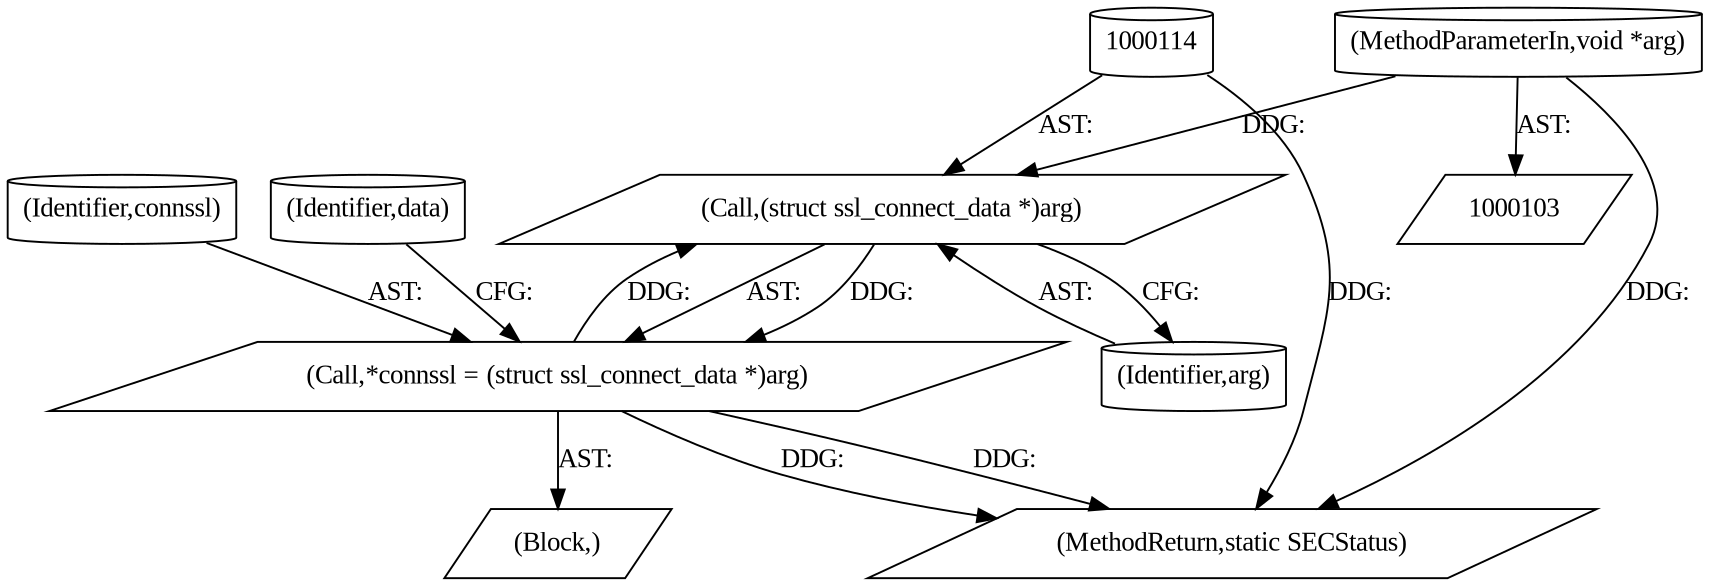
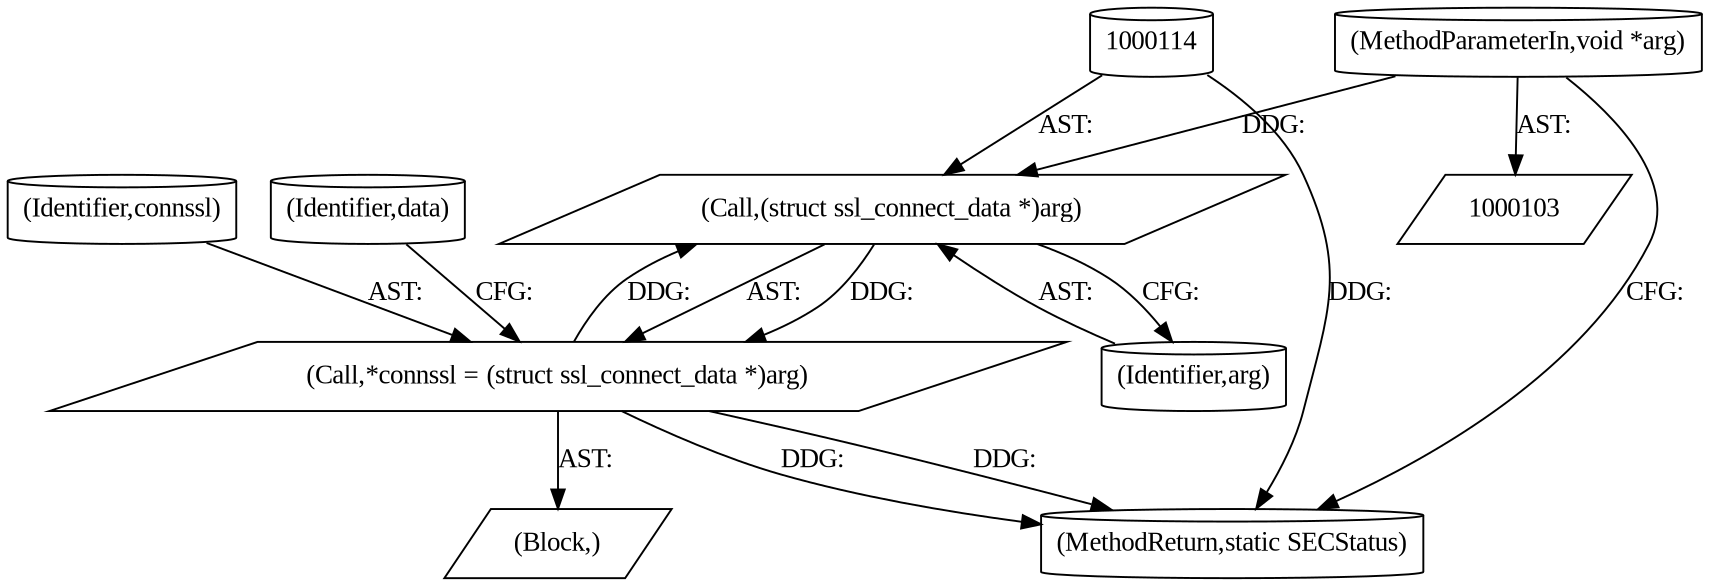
edge "(MethodParameterIn,void *arg)" -> "(MethodReturn,static SECStatus)": label "DDG: " -> "CFG: "
node "(MethodReturn,static SECStatus)": shape parallelogram -> cylinder
